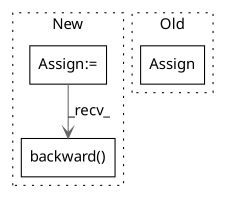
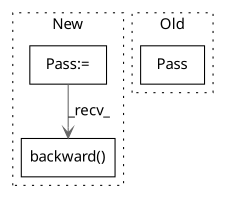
node "Assign:=": label "Assign:=" -> "Pass:="
node "Assign": label "Assign" -> "Pass"
